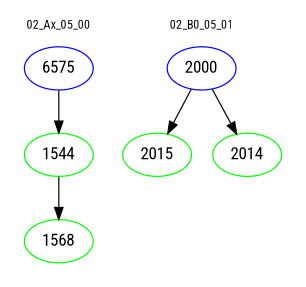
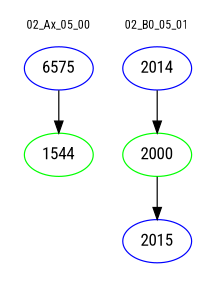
node "2000": color blue -> green
edge "2000" -> "2014": reversed
node "2015": color green -> blue
node "2014": color green -> blue
node "1568": removed
